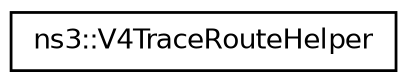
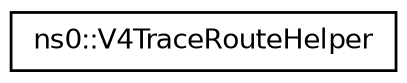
node "ns3::V4TraceRouteHelper": label "ns3::V4TraceRouteHelper" -> "ns0::V4TraceRouteHelper"
